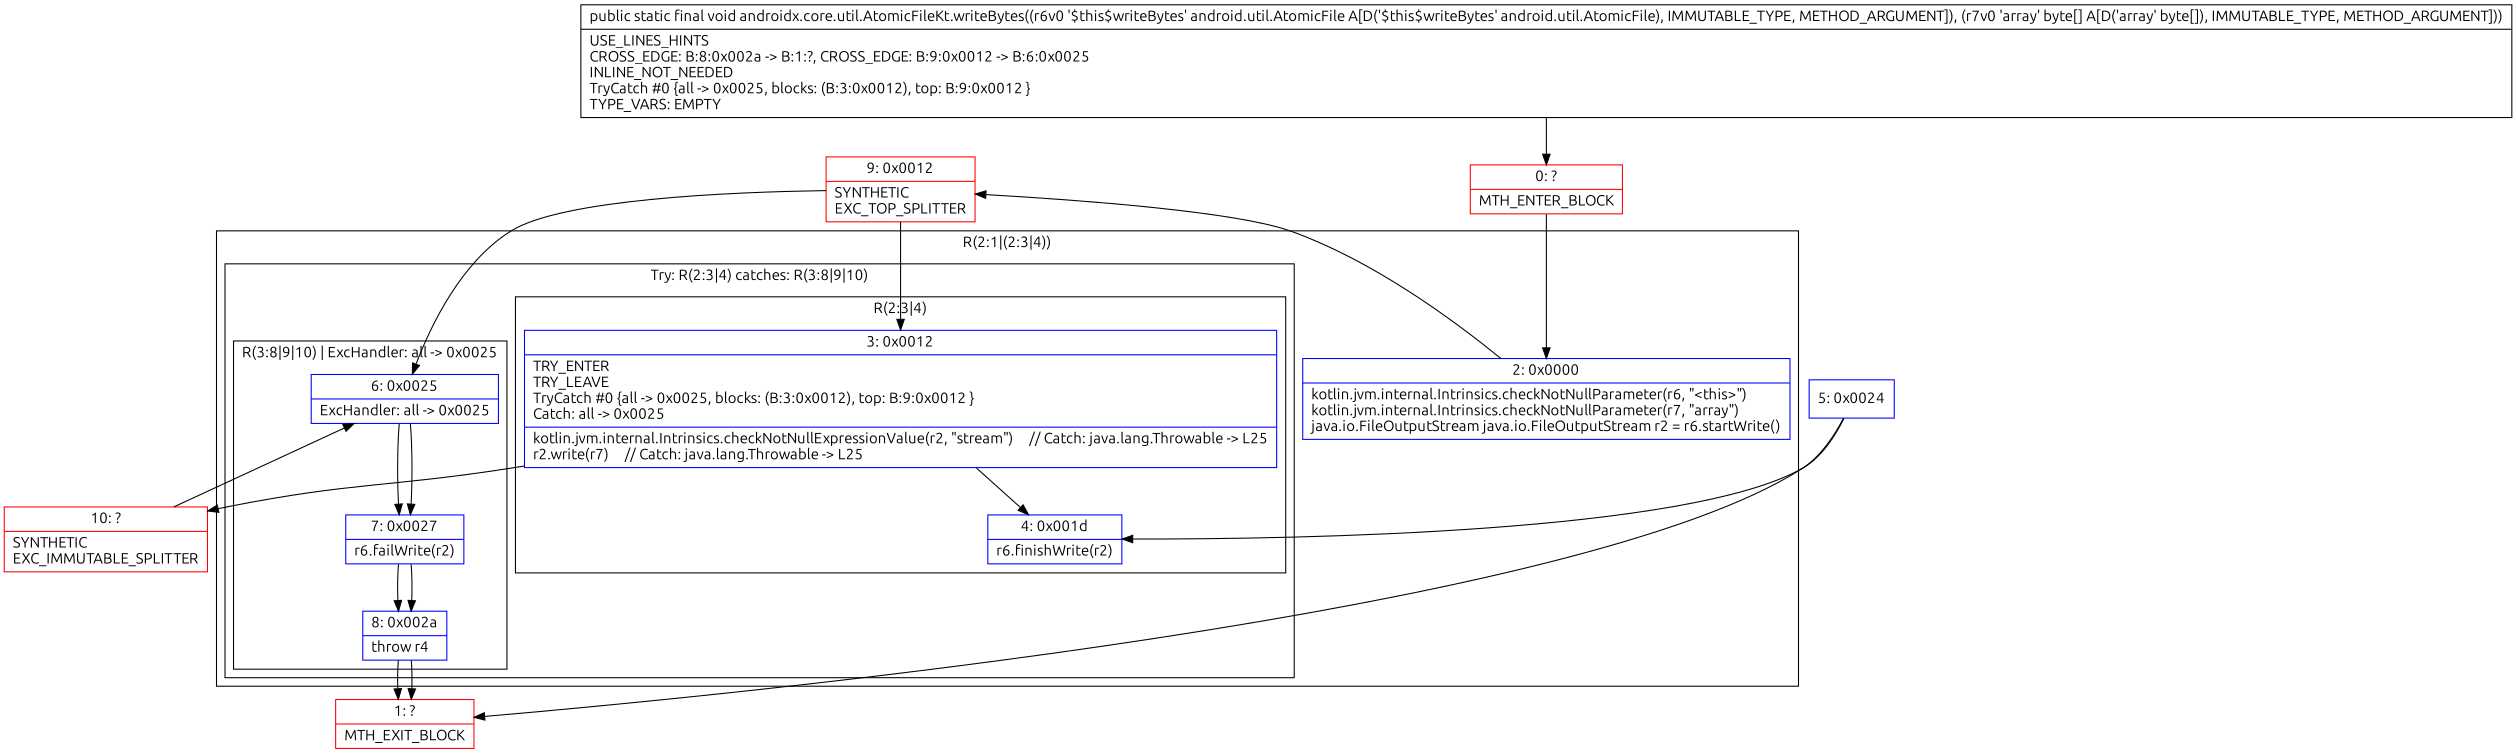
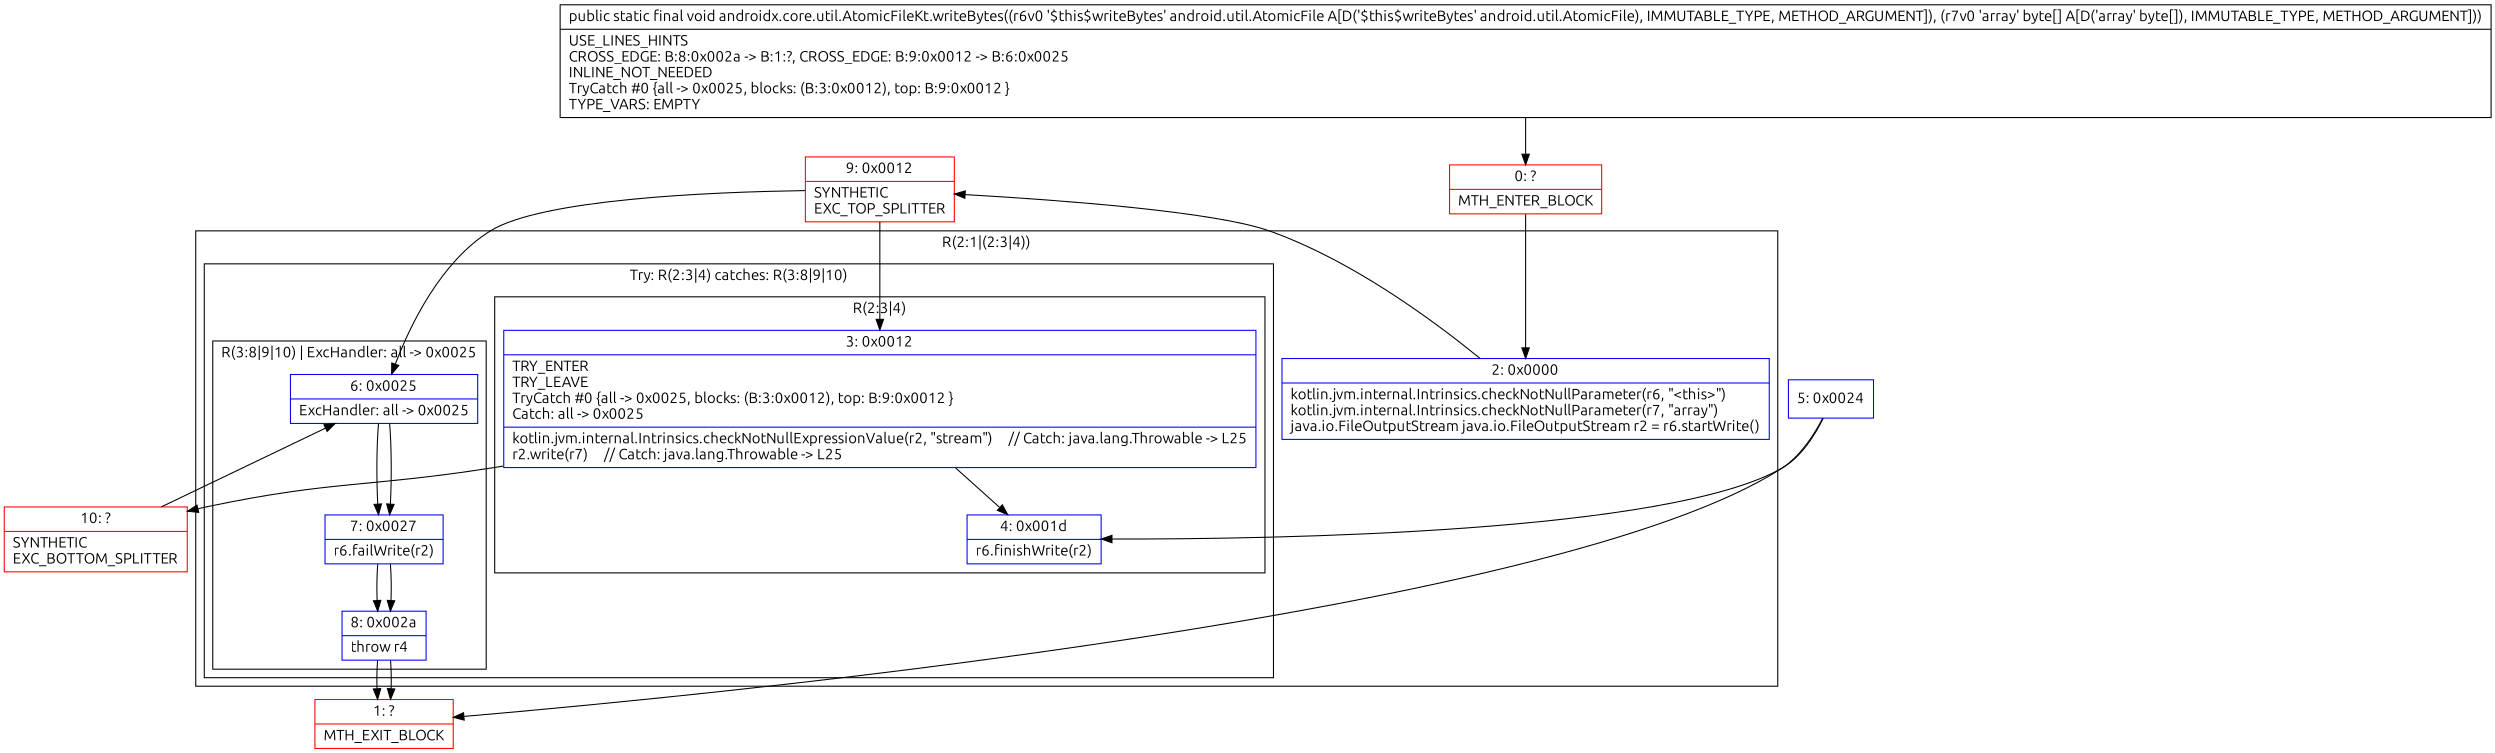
node "10: ?": text "EXC_IMMUTABLE_SPLITTER" -> "EXC_BOTTOM_SPLITTER"
